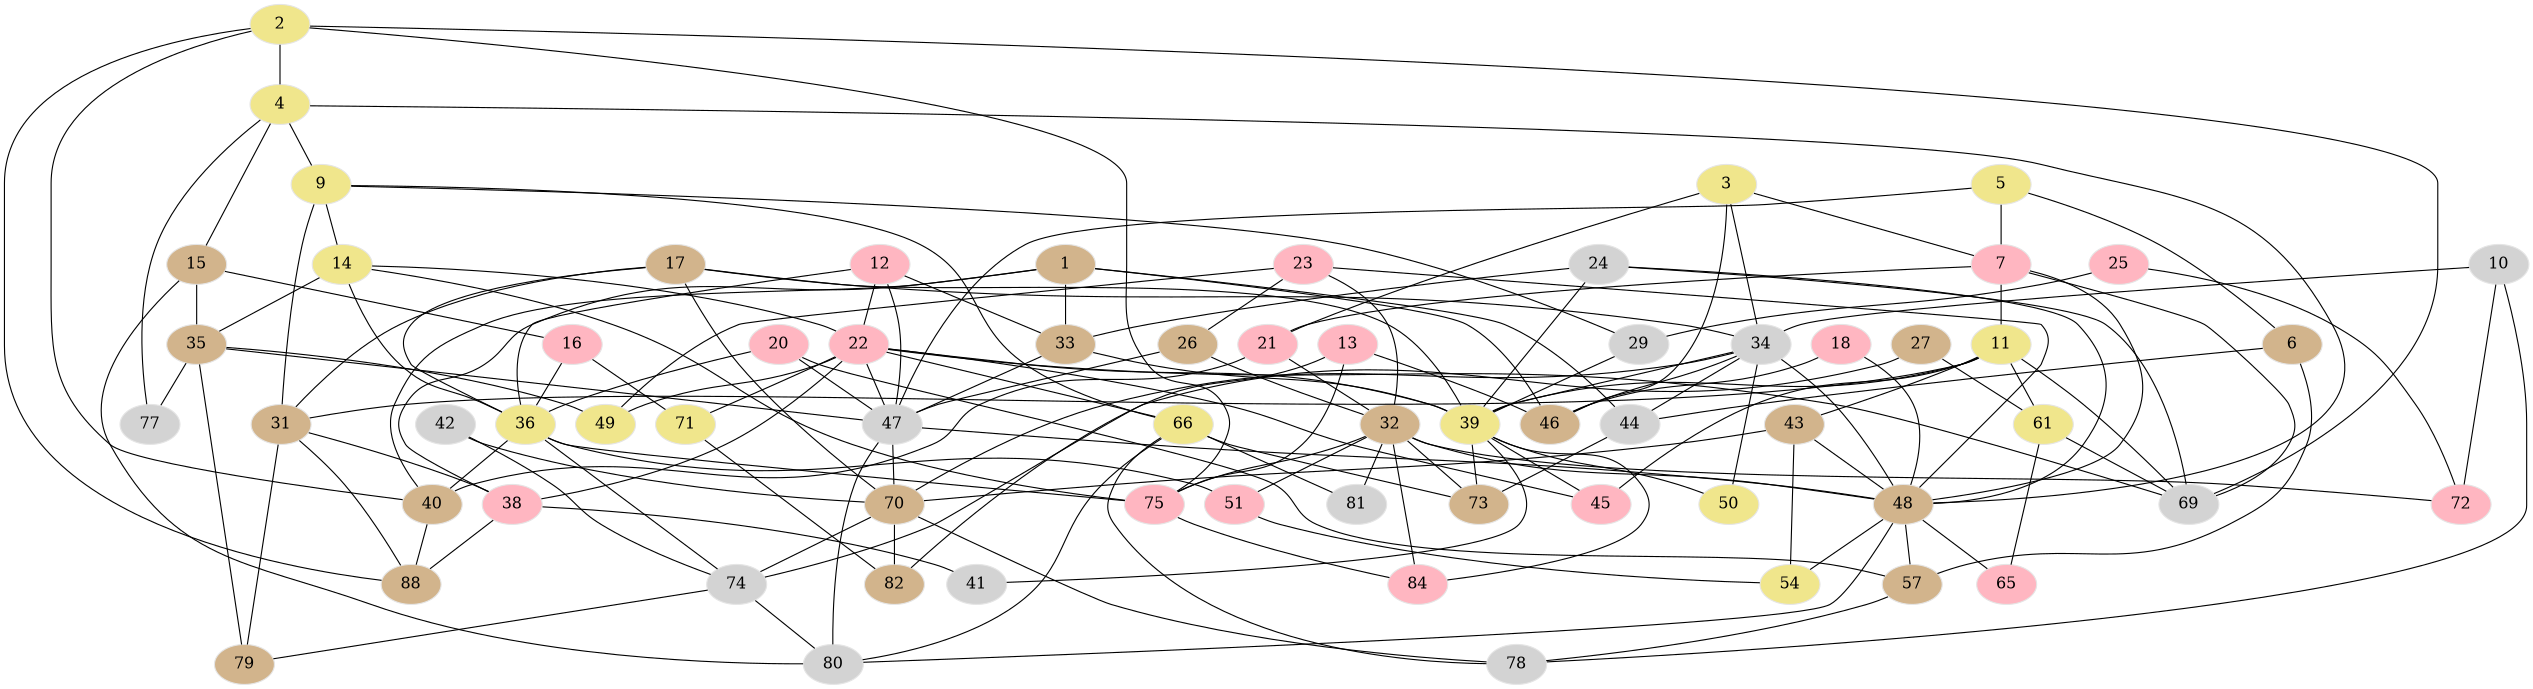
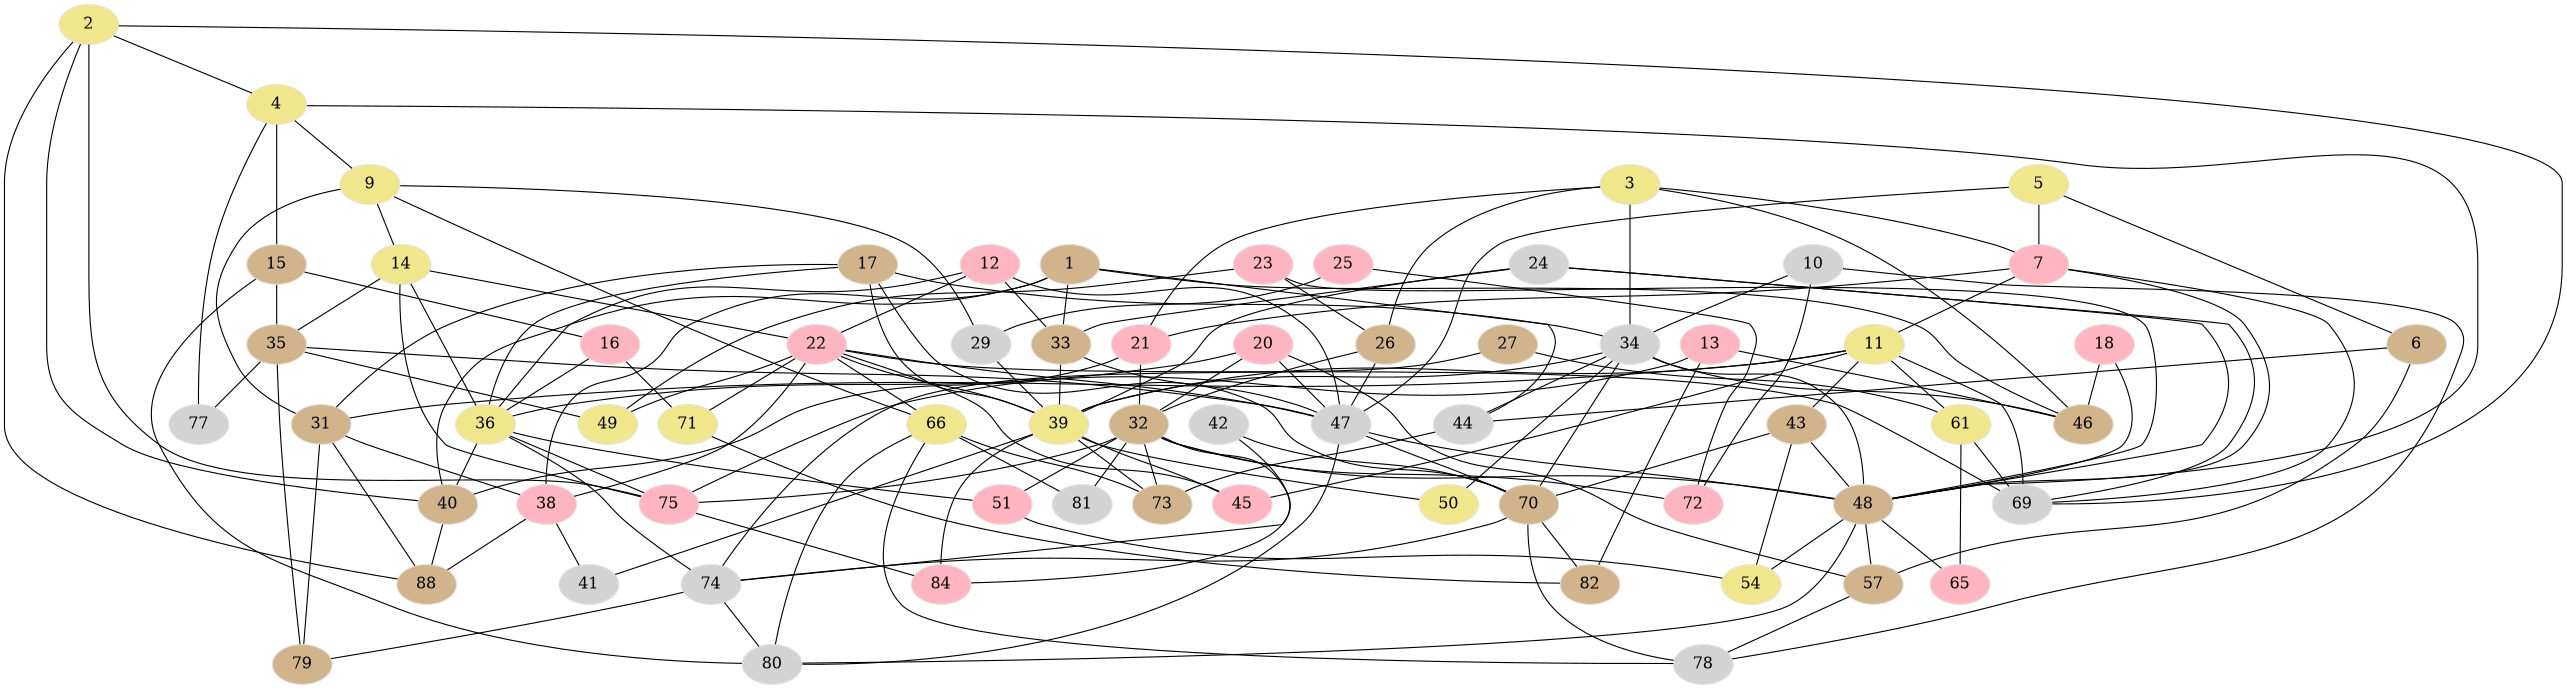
edge "3" -- "26": added
edge "23" -- "32": now "20" -- "32"
